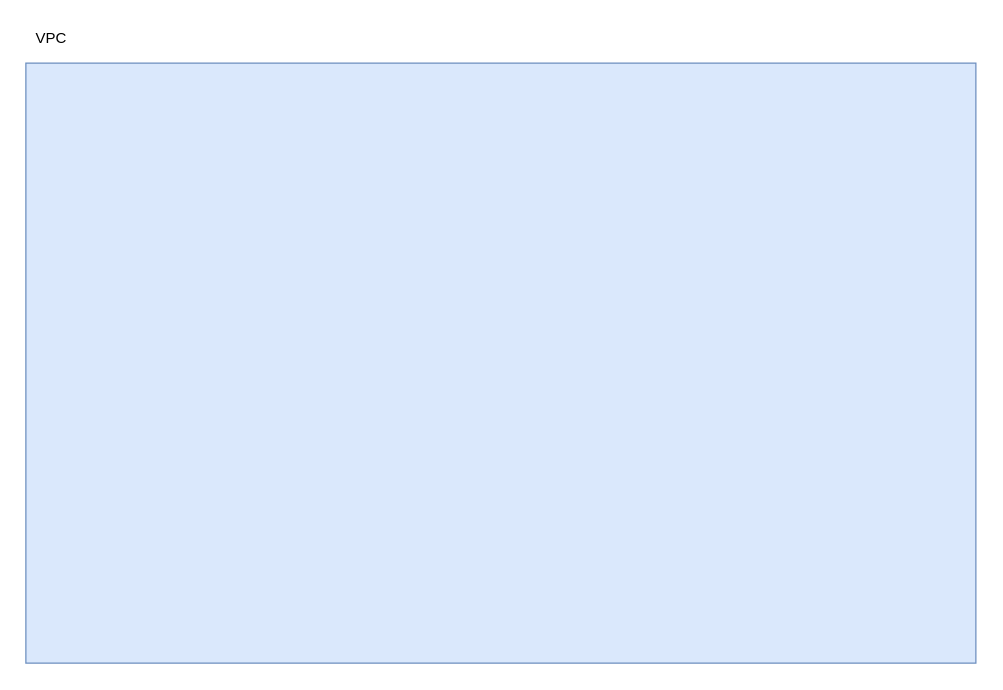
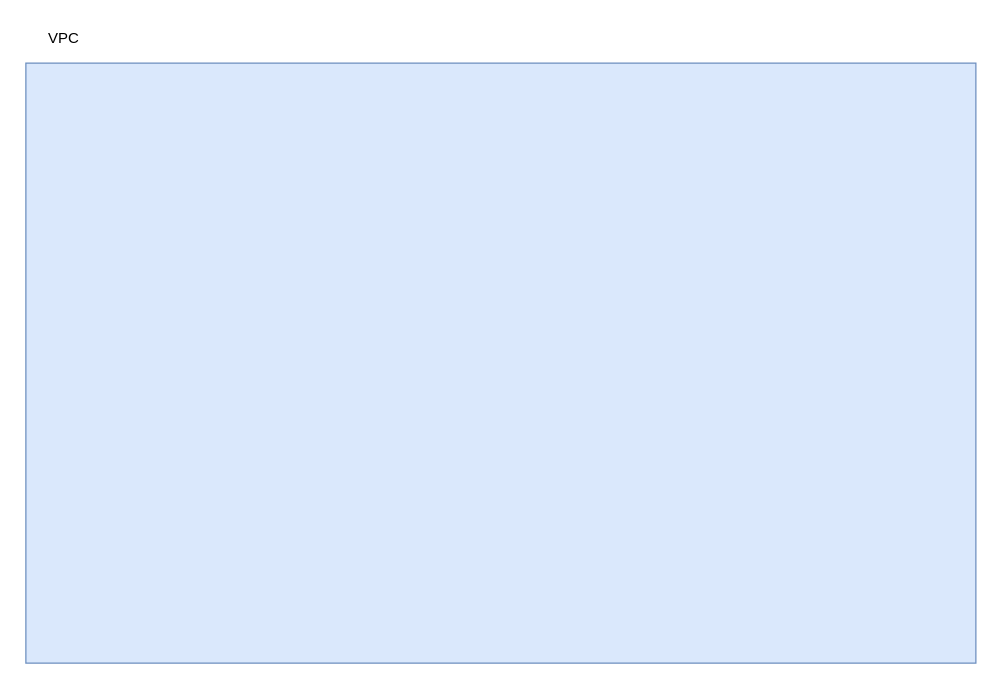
node "VPC": moved (51, 38) -> (63, 38)
